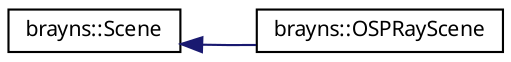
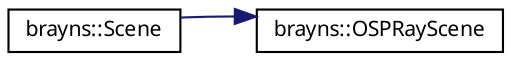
edge "brayns::OSPRayScene" -> "brayns::Scene": reversed
